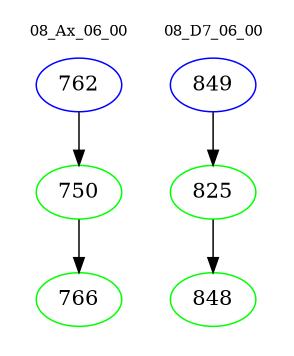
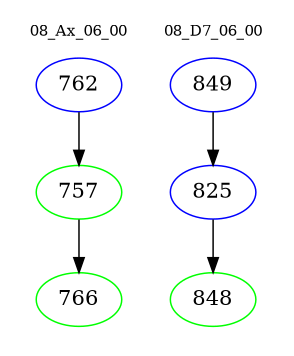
node "750": label "750" -> "757"
node "825": color green -> blue
